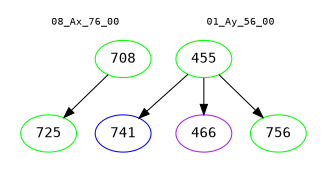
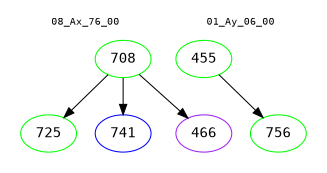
cluster "01_Ay_56_00": label "01_Ay_56_00" -> "01_Ay_06_00"
edge "455" -> "741": now "708" -> "741"
edge "455" -> "466": now "708" -> "466"
